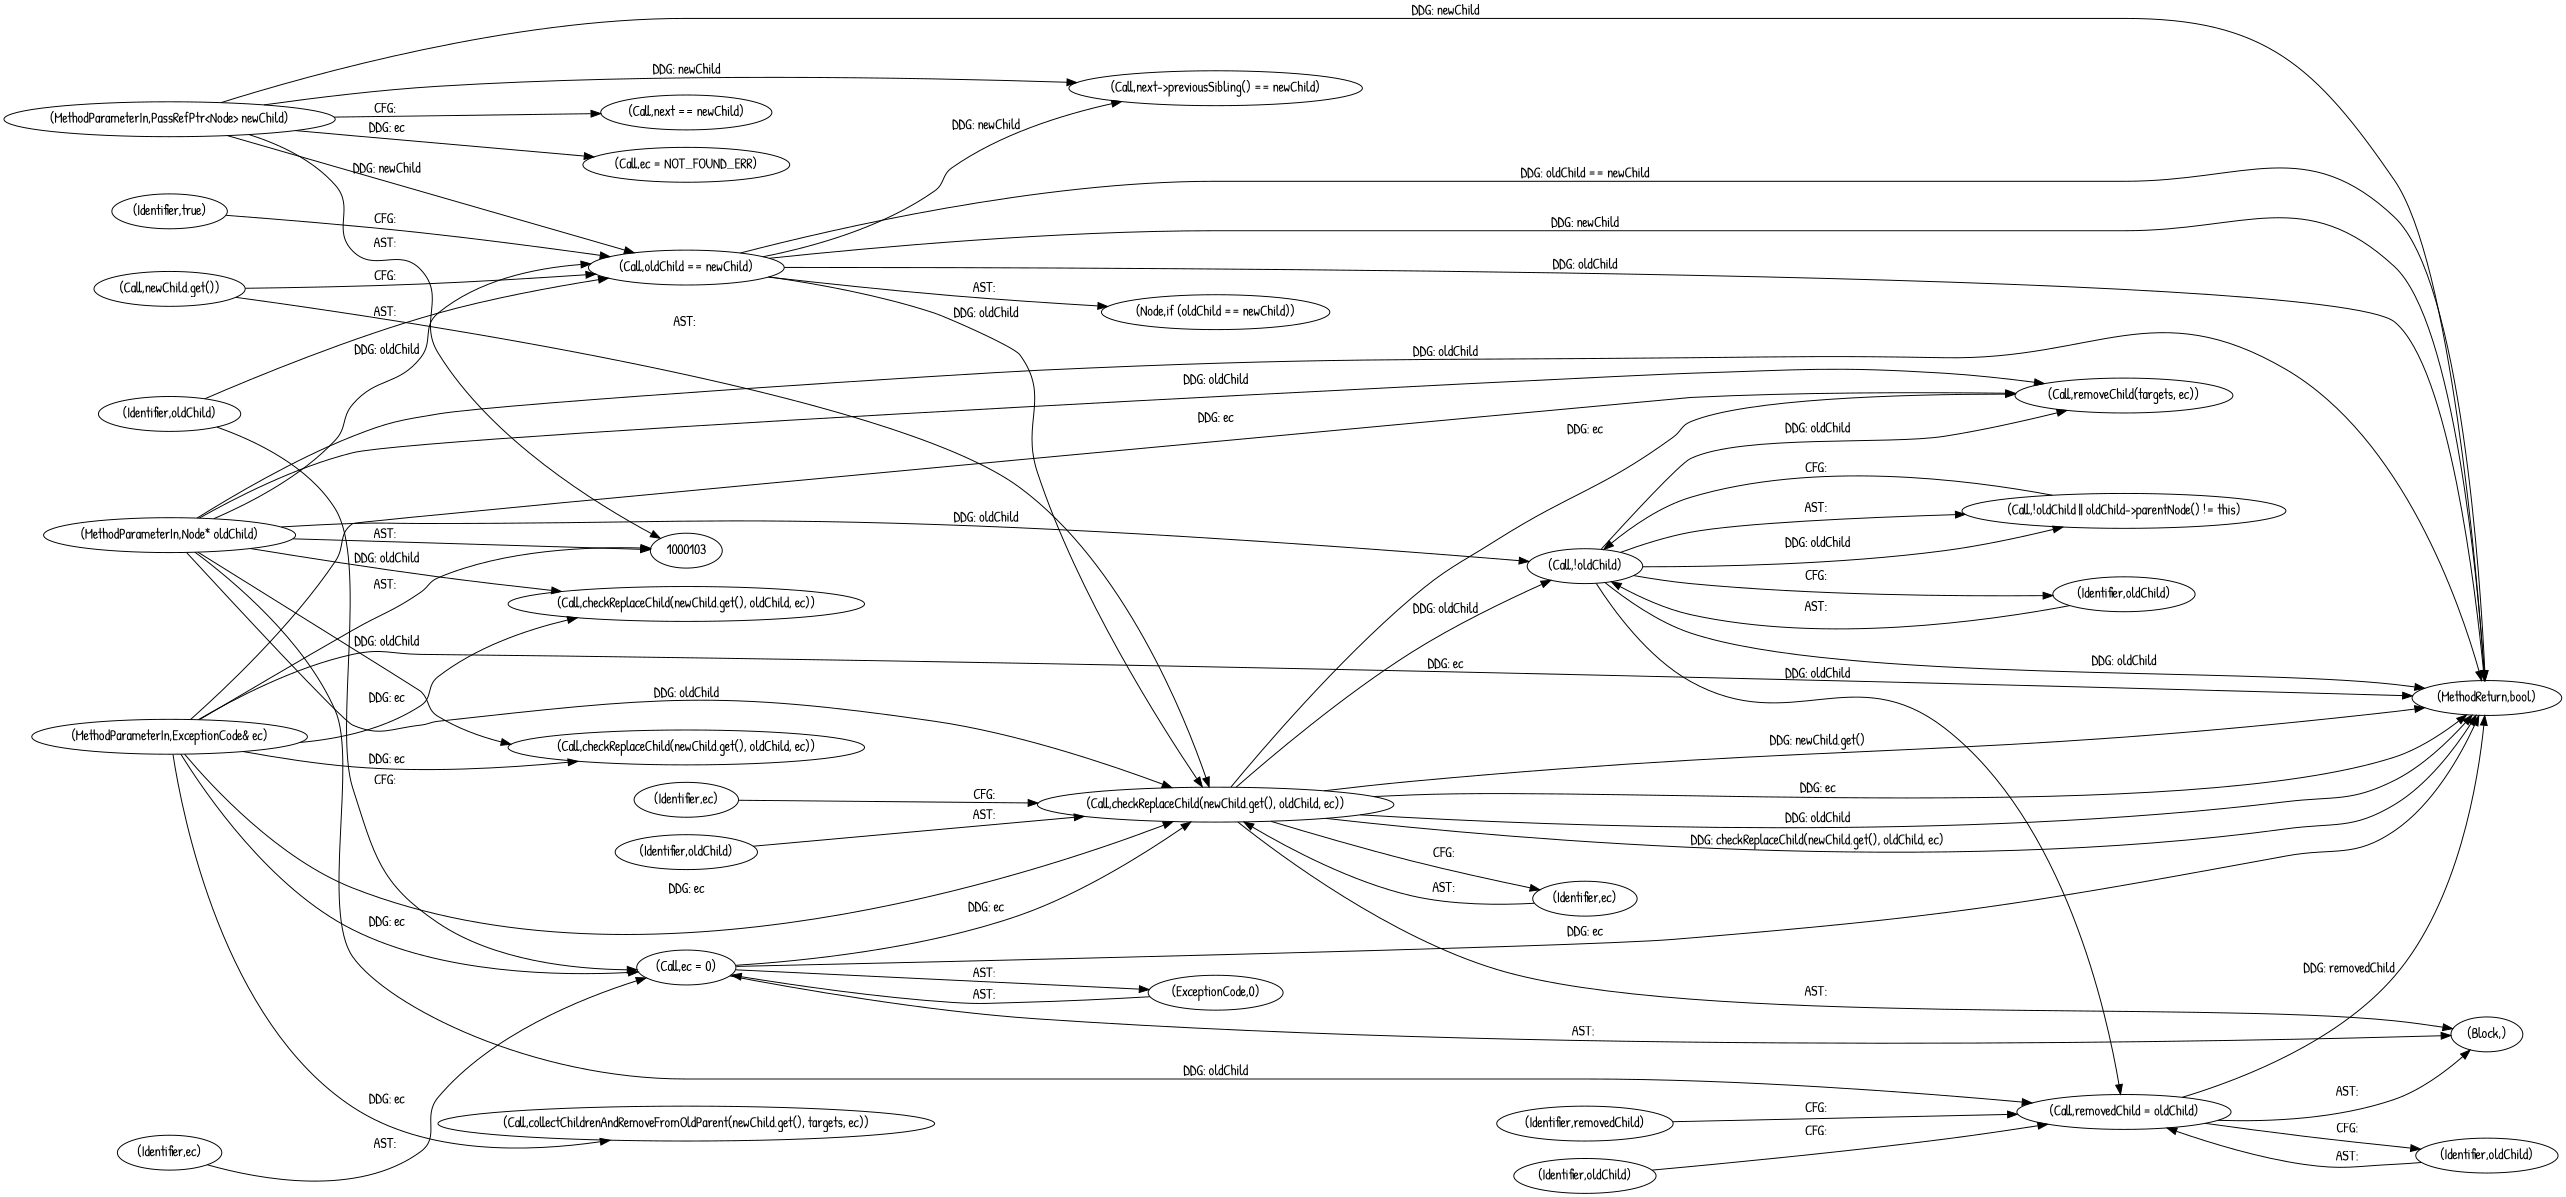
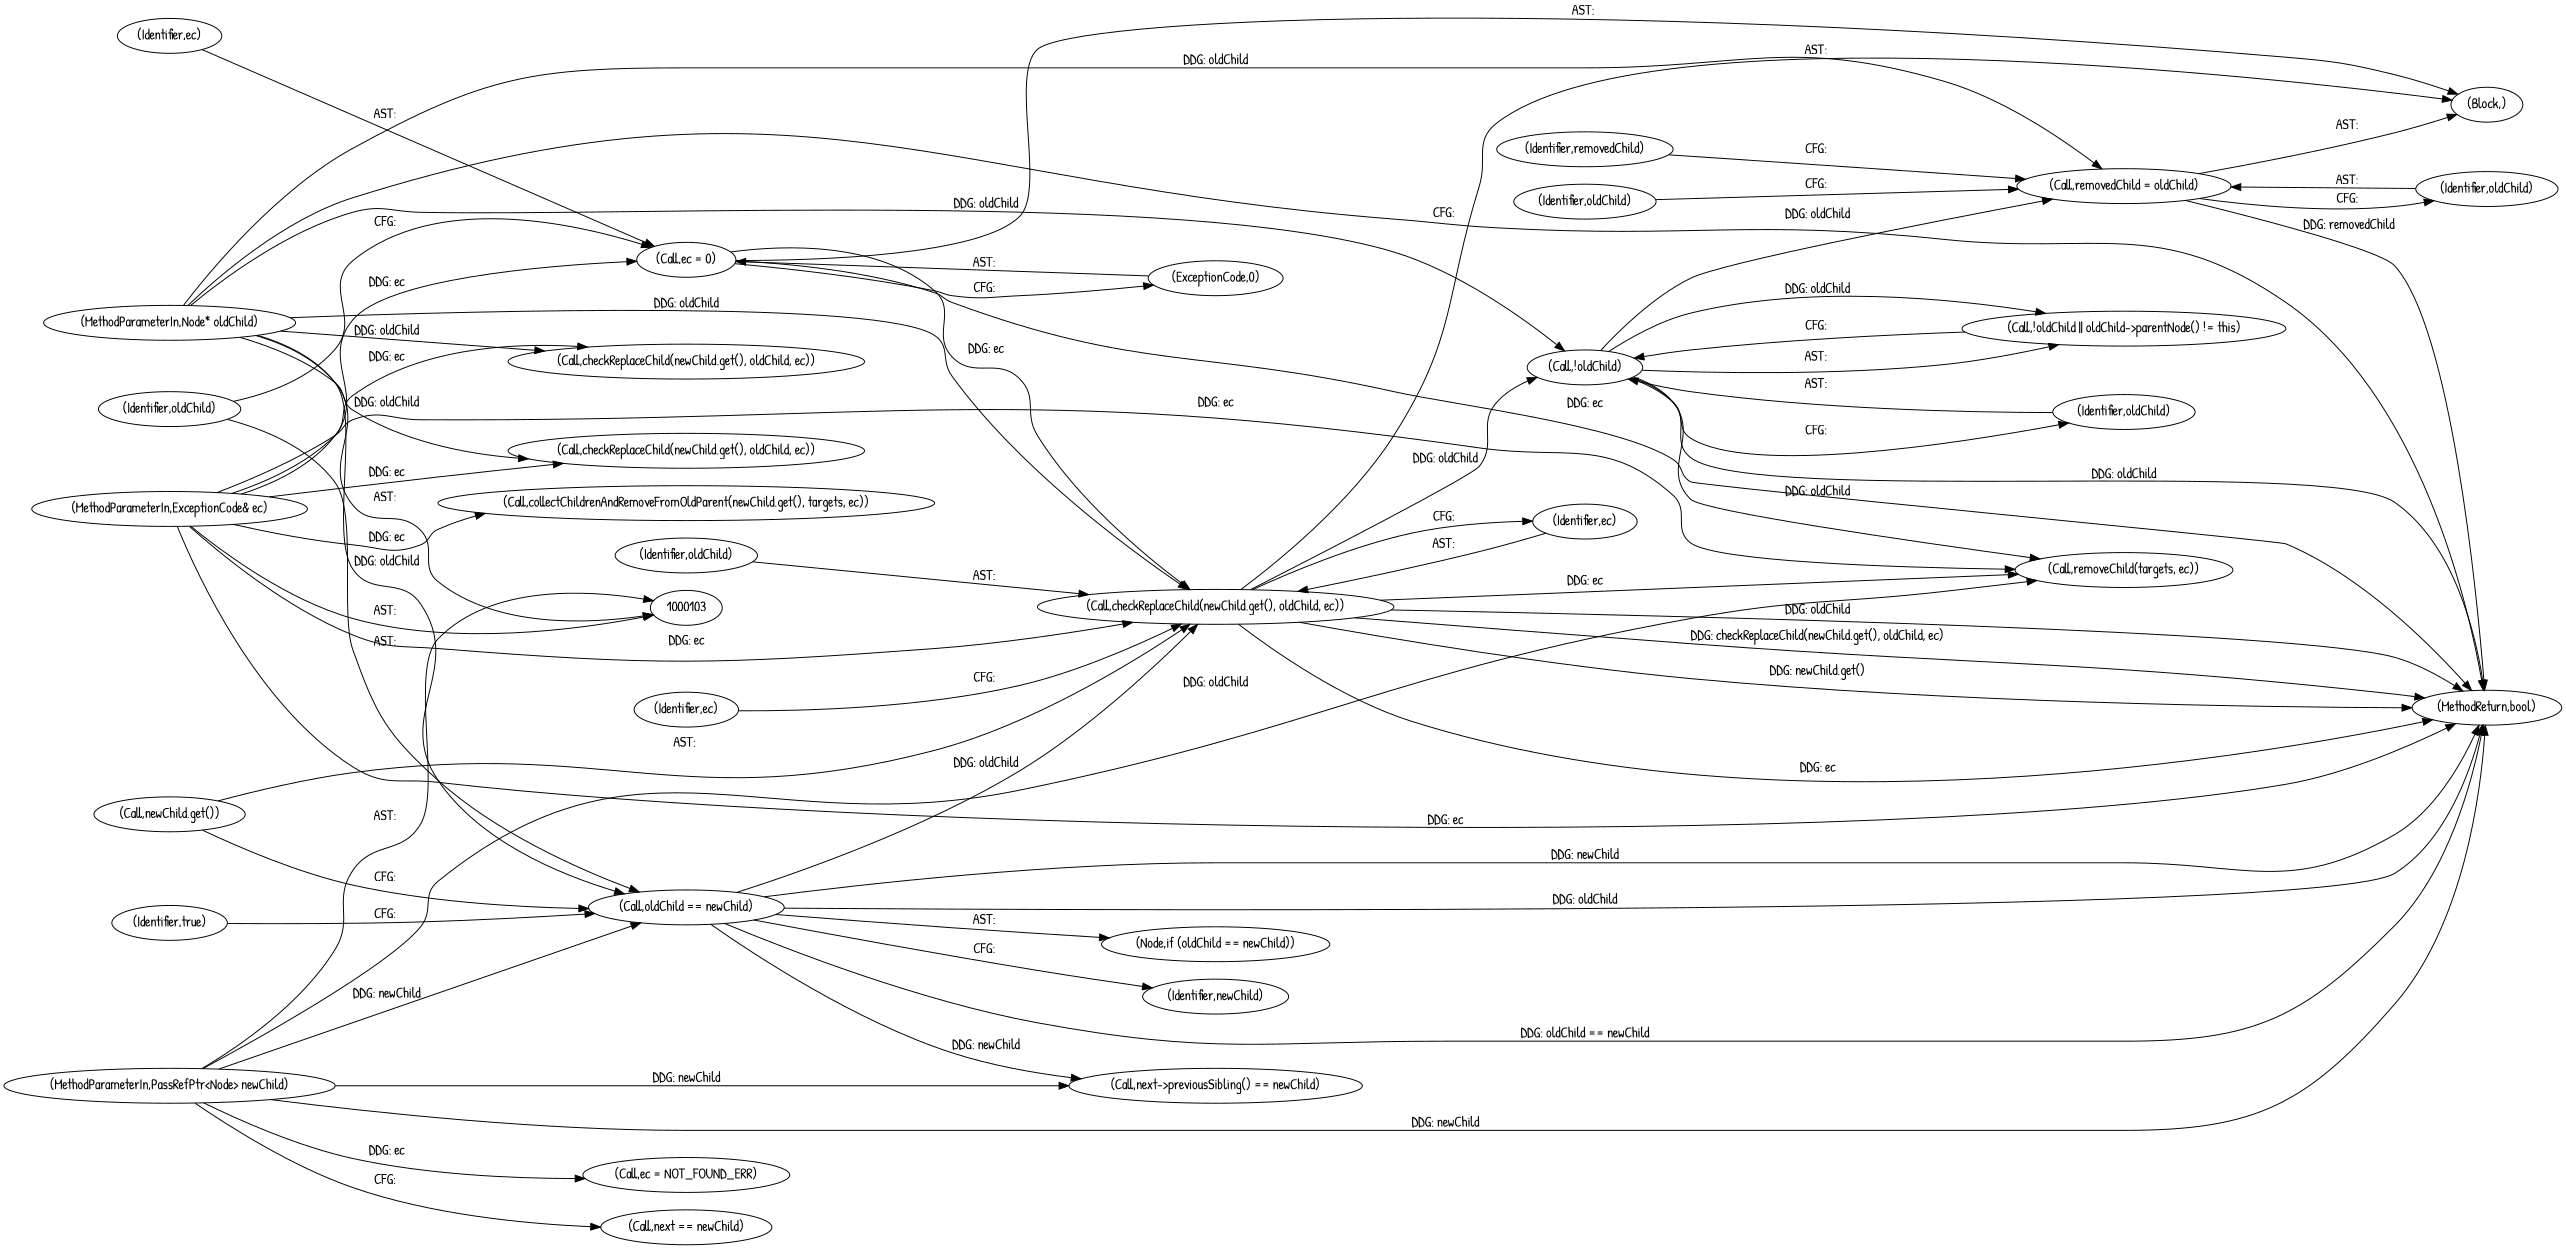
edge "(MethodParameterIn,Node* oldChild)" -> "(MethodReturn,bool)": label "DDG: oldChild" -> "CFG: "
edge "(MethodParameterIn,Node* oldChild)" -> "(Call,removeChild(targets, ec))": now "(MethodParameterIn,PassRefPtr<Node> newChild)" -> "(Call,removeChild(targets, ec))"
edge "(Call,ec = 0)" -> "(ExceptionCode,0)": label "AST: " -> "CFG: "
node "(Identifier,newChild)": added
